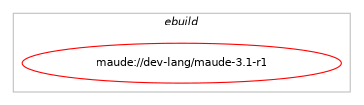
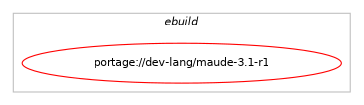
node "maude://dev-lang/maude-3.1-r1": label "maude://dev-lang/maude-3.1-r1" -> "portage://dev-lang/maude-3.1-r1"
